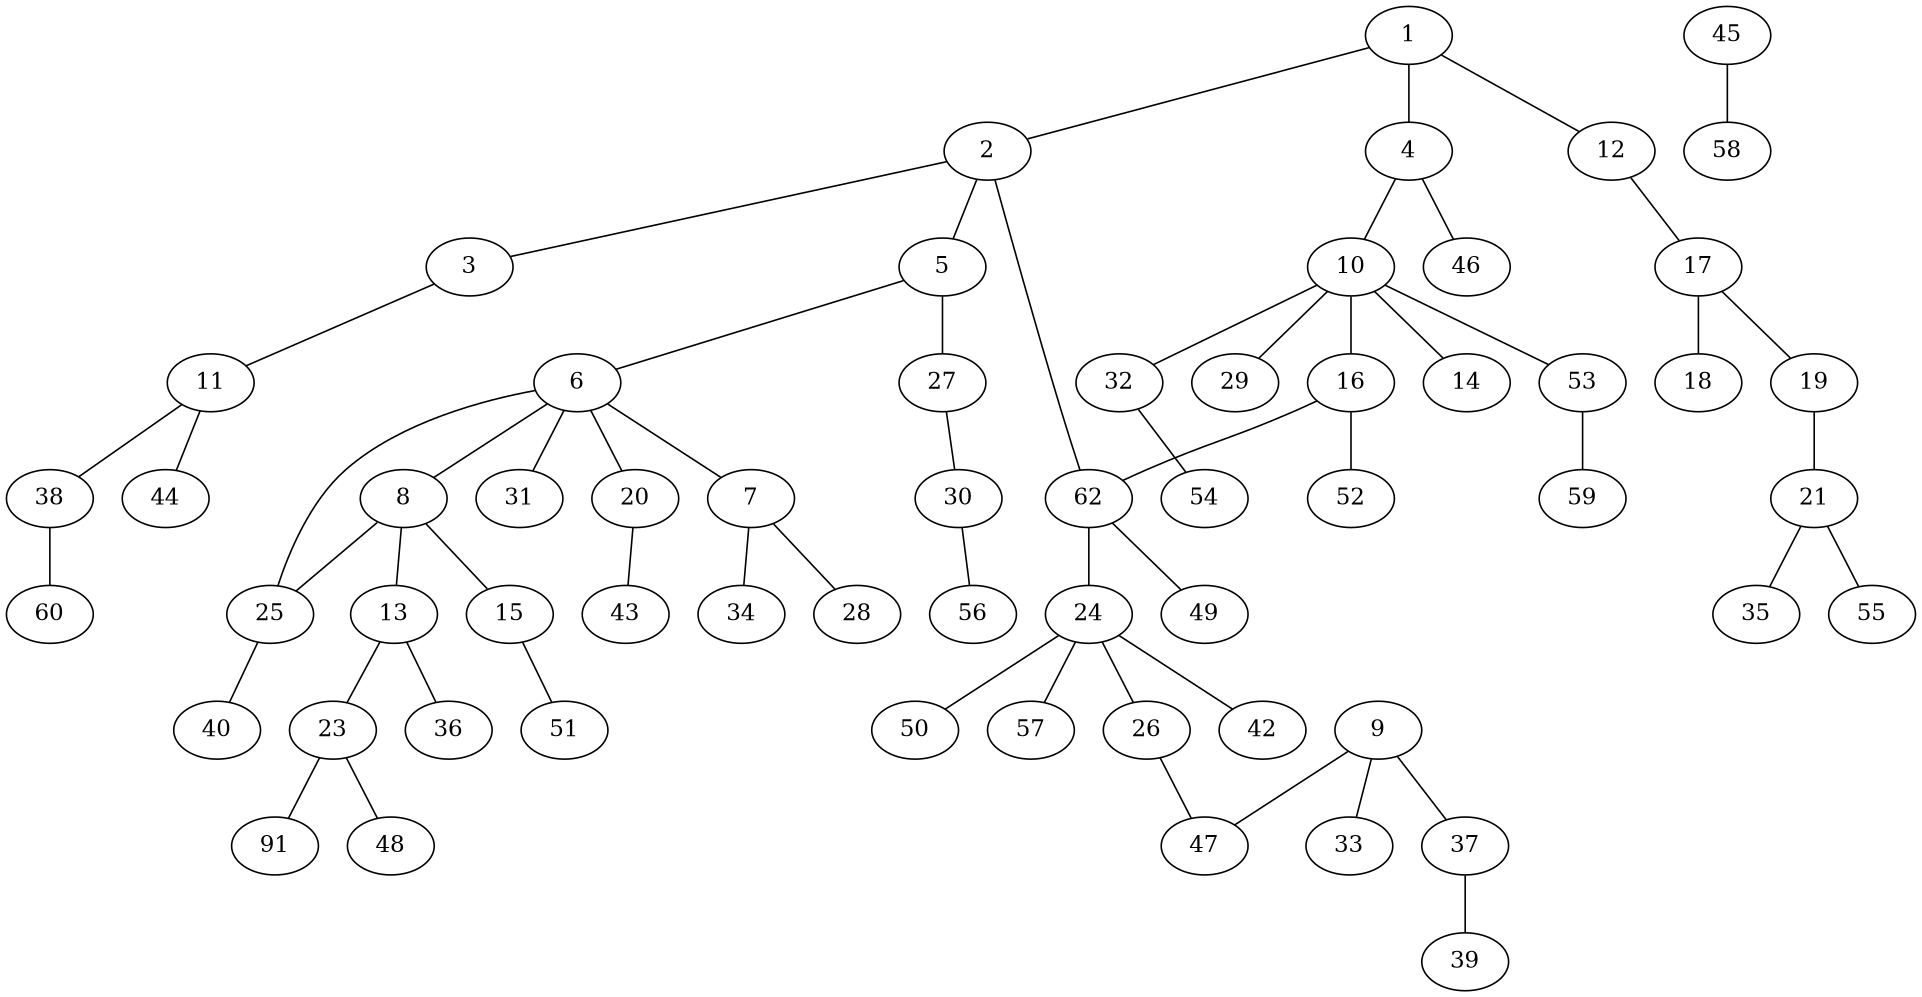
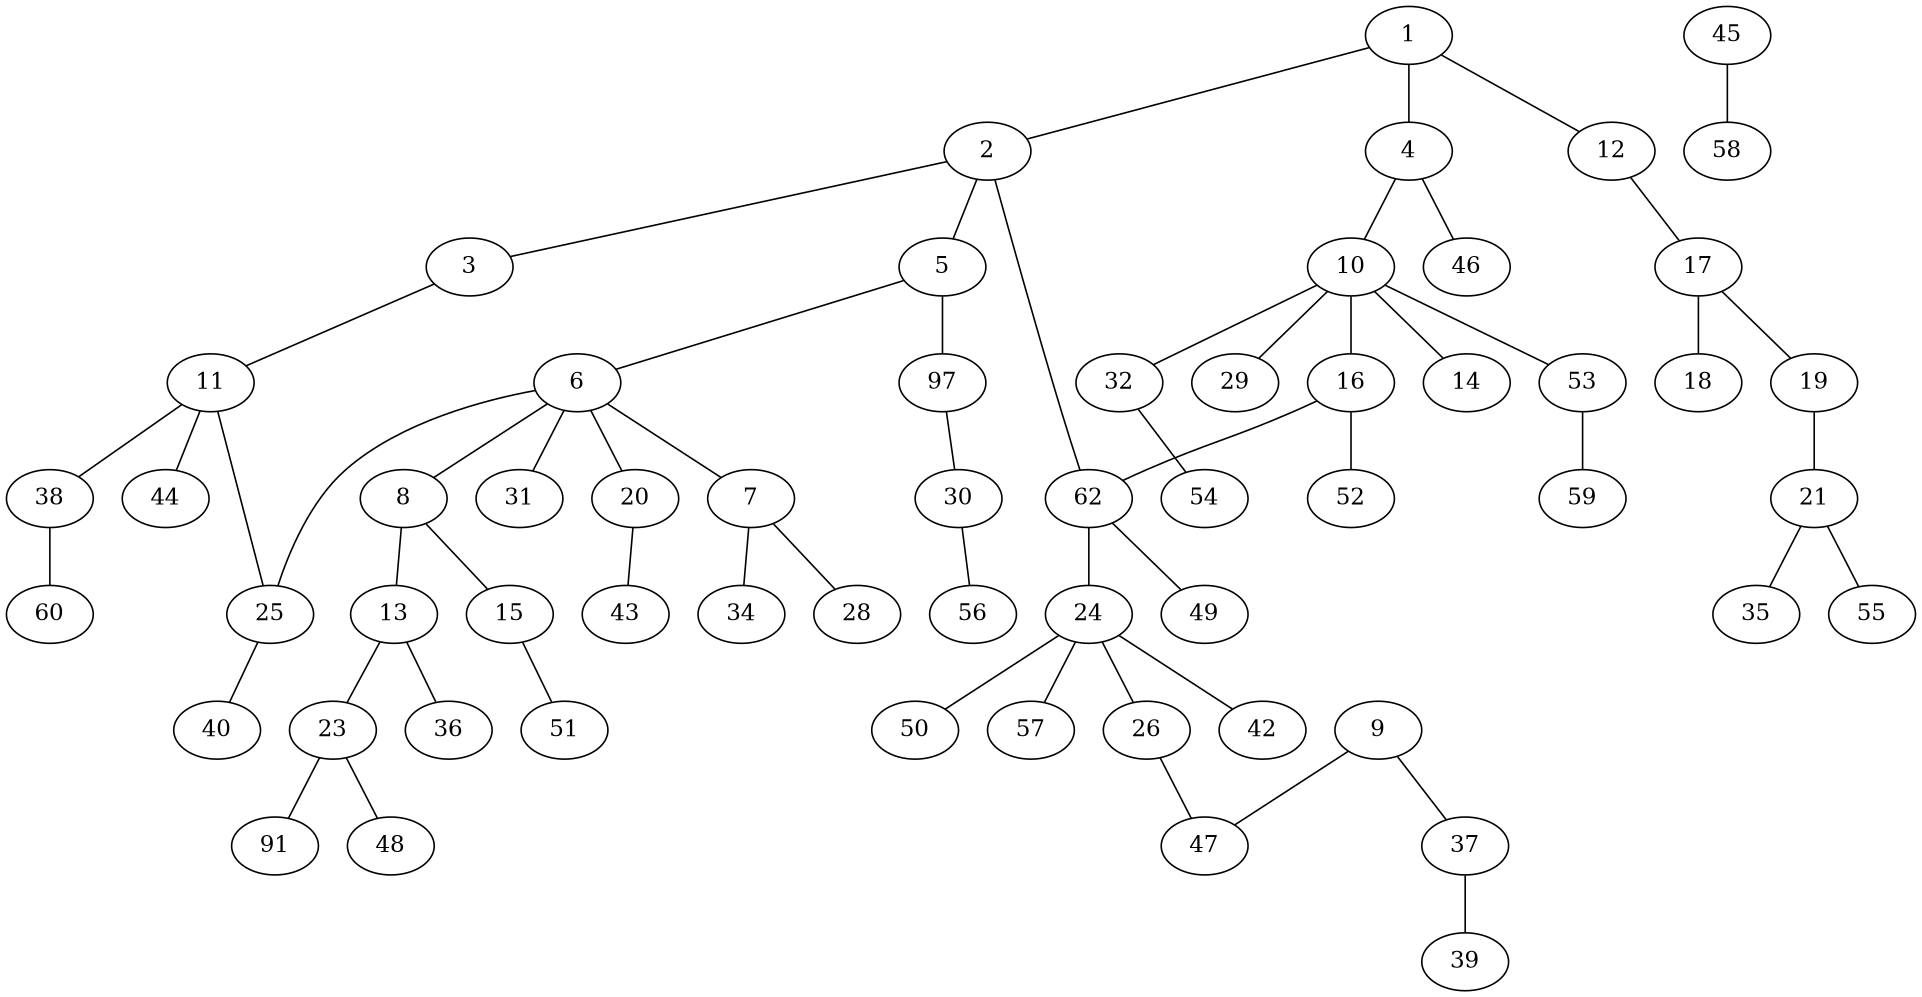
node "27": label "27" -> "97"
edge "8" -- "25": now "11" -- "25"
node "33": removed
